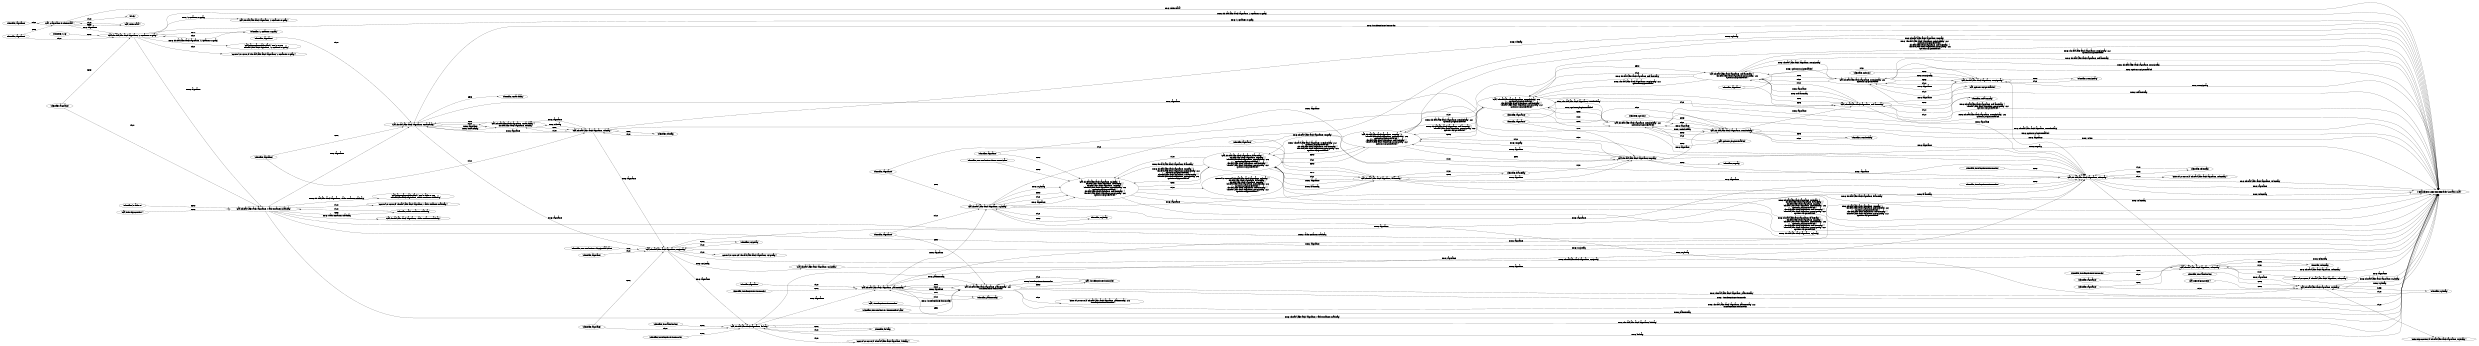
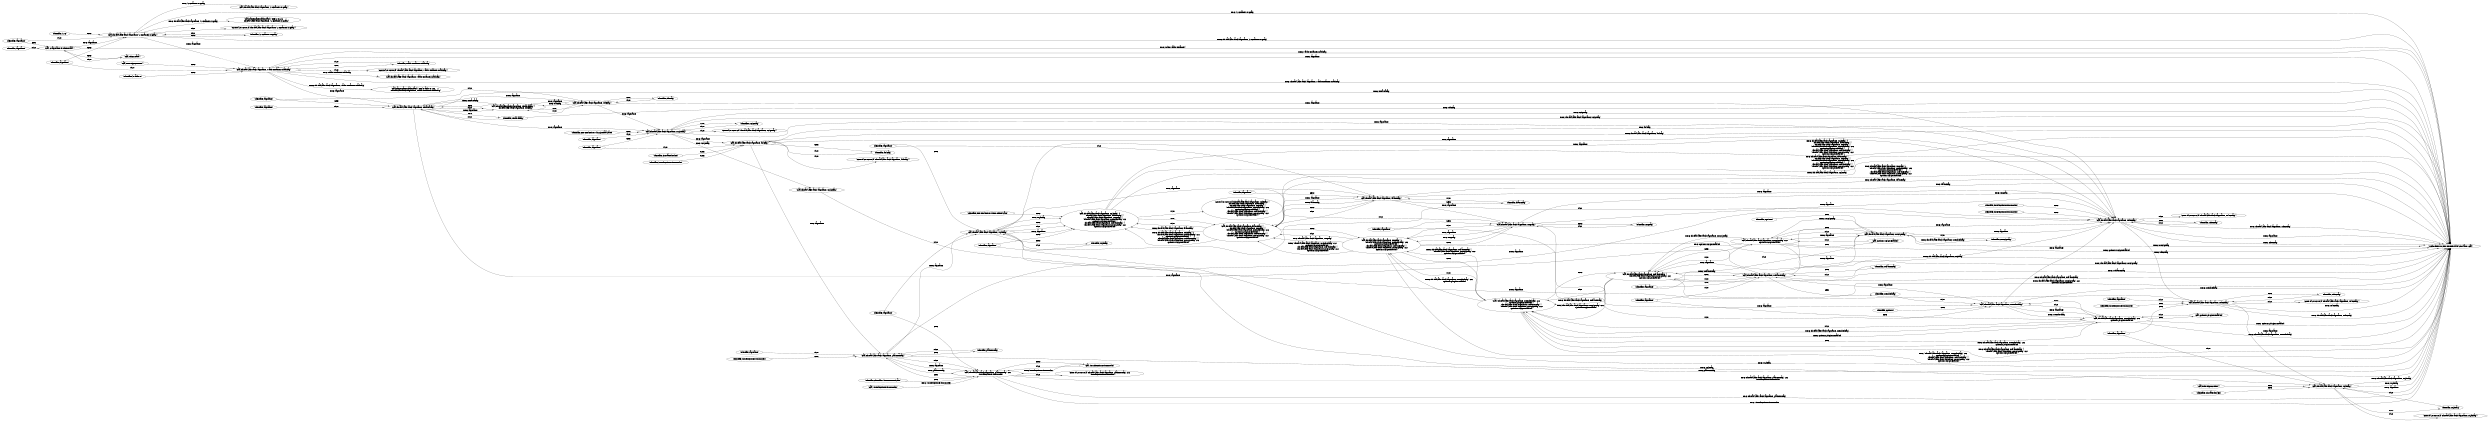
edge "(Call,& tag_name = token.Data())" -> "(MethodReturn,HTMLTreeBuilderSimulator::Call)": label "DDG: token.Data()" -> "DDG: token.MathMLNames()"
node "(Block,)": removed
edge "(Call,ThreadSafeMatch(tag_name, textareaTag))" -> "(MethodReturn,HTMLTreeBuilderSimulator::Call)": label "DDG: in_select_insertion_mode_" -> "DDG: textareaTag"
edge "(Call,ThreadSafeMatch(tag_name, titleTag))" -> "(MethodReturn,HTMLTreeBuilderSimulator::Call)": now "(Identifier,textareaTag)" -> "(MethodReturn,HTMLTreeBuilderSimulator::Call)"
edge "(Call,ThreadSafeMatch(tag_name, noscriptTag))" -> "(Identifier,noscriptTag)": label "CFG: " -> "DDG: ThreadSafeMatch(tag_name, noembedTag)"
edge "(Call,ThreadSafeMatch(tag_name, noframesTag))" -> "(Identifier,noframesTag)": label "AST: " -> "CFG: "
edge "(Identifier,textareaTag)" -> "(Call,ThreadSafeMatch(tag_name, textareaTag))": added, label "AST:"
edge "(Call,ThreadSafeMatch(tag_name, noembedTag))" -> "(Identifier,noembedTag)": now "(Call,ThreadSafeMatch(tag_name, noframesTag))" -> "(Identifier,noembedTag)"
edge "(Call,ThreadSafeMatch(tag_name, noembedTag))" -> "(MethodReturn,HTMLTreeBuilderSimulator::Call)": label "DDG: token" -> "DDG: noembedTag"
edge "(Identifier,iframeTag)" -> "(Call,ThreadSafeMatch(tag_name, xmpTag))": now "(Identifier,xmpTag)" -> "(Call,ThreadSafeMatch(tag_name, xmpTag))"
node "(Identifier,HTMLTokenizer::kPLAINTEXTState)": label "(Identifier,HTMLTokenizer::kPLAINTEXTState)" -> "(Identifier,Identifier::kPLAINTEXTState)"
node "(InForeignContent,if (ThreadSafeMatch(tag_name, styleTag)))": label "(InForeignContent,if (ThreadSafeMatch(tag_name, styleTag)))" -> "(ControlStructure,if (ThreadSafeMatch(tag_name, styleTag)))"
